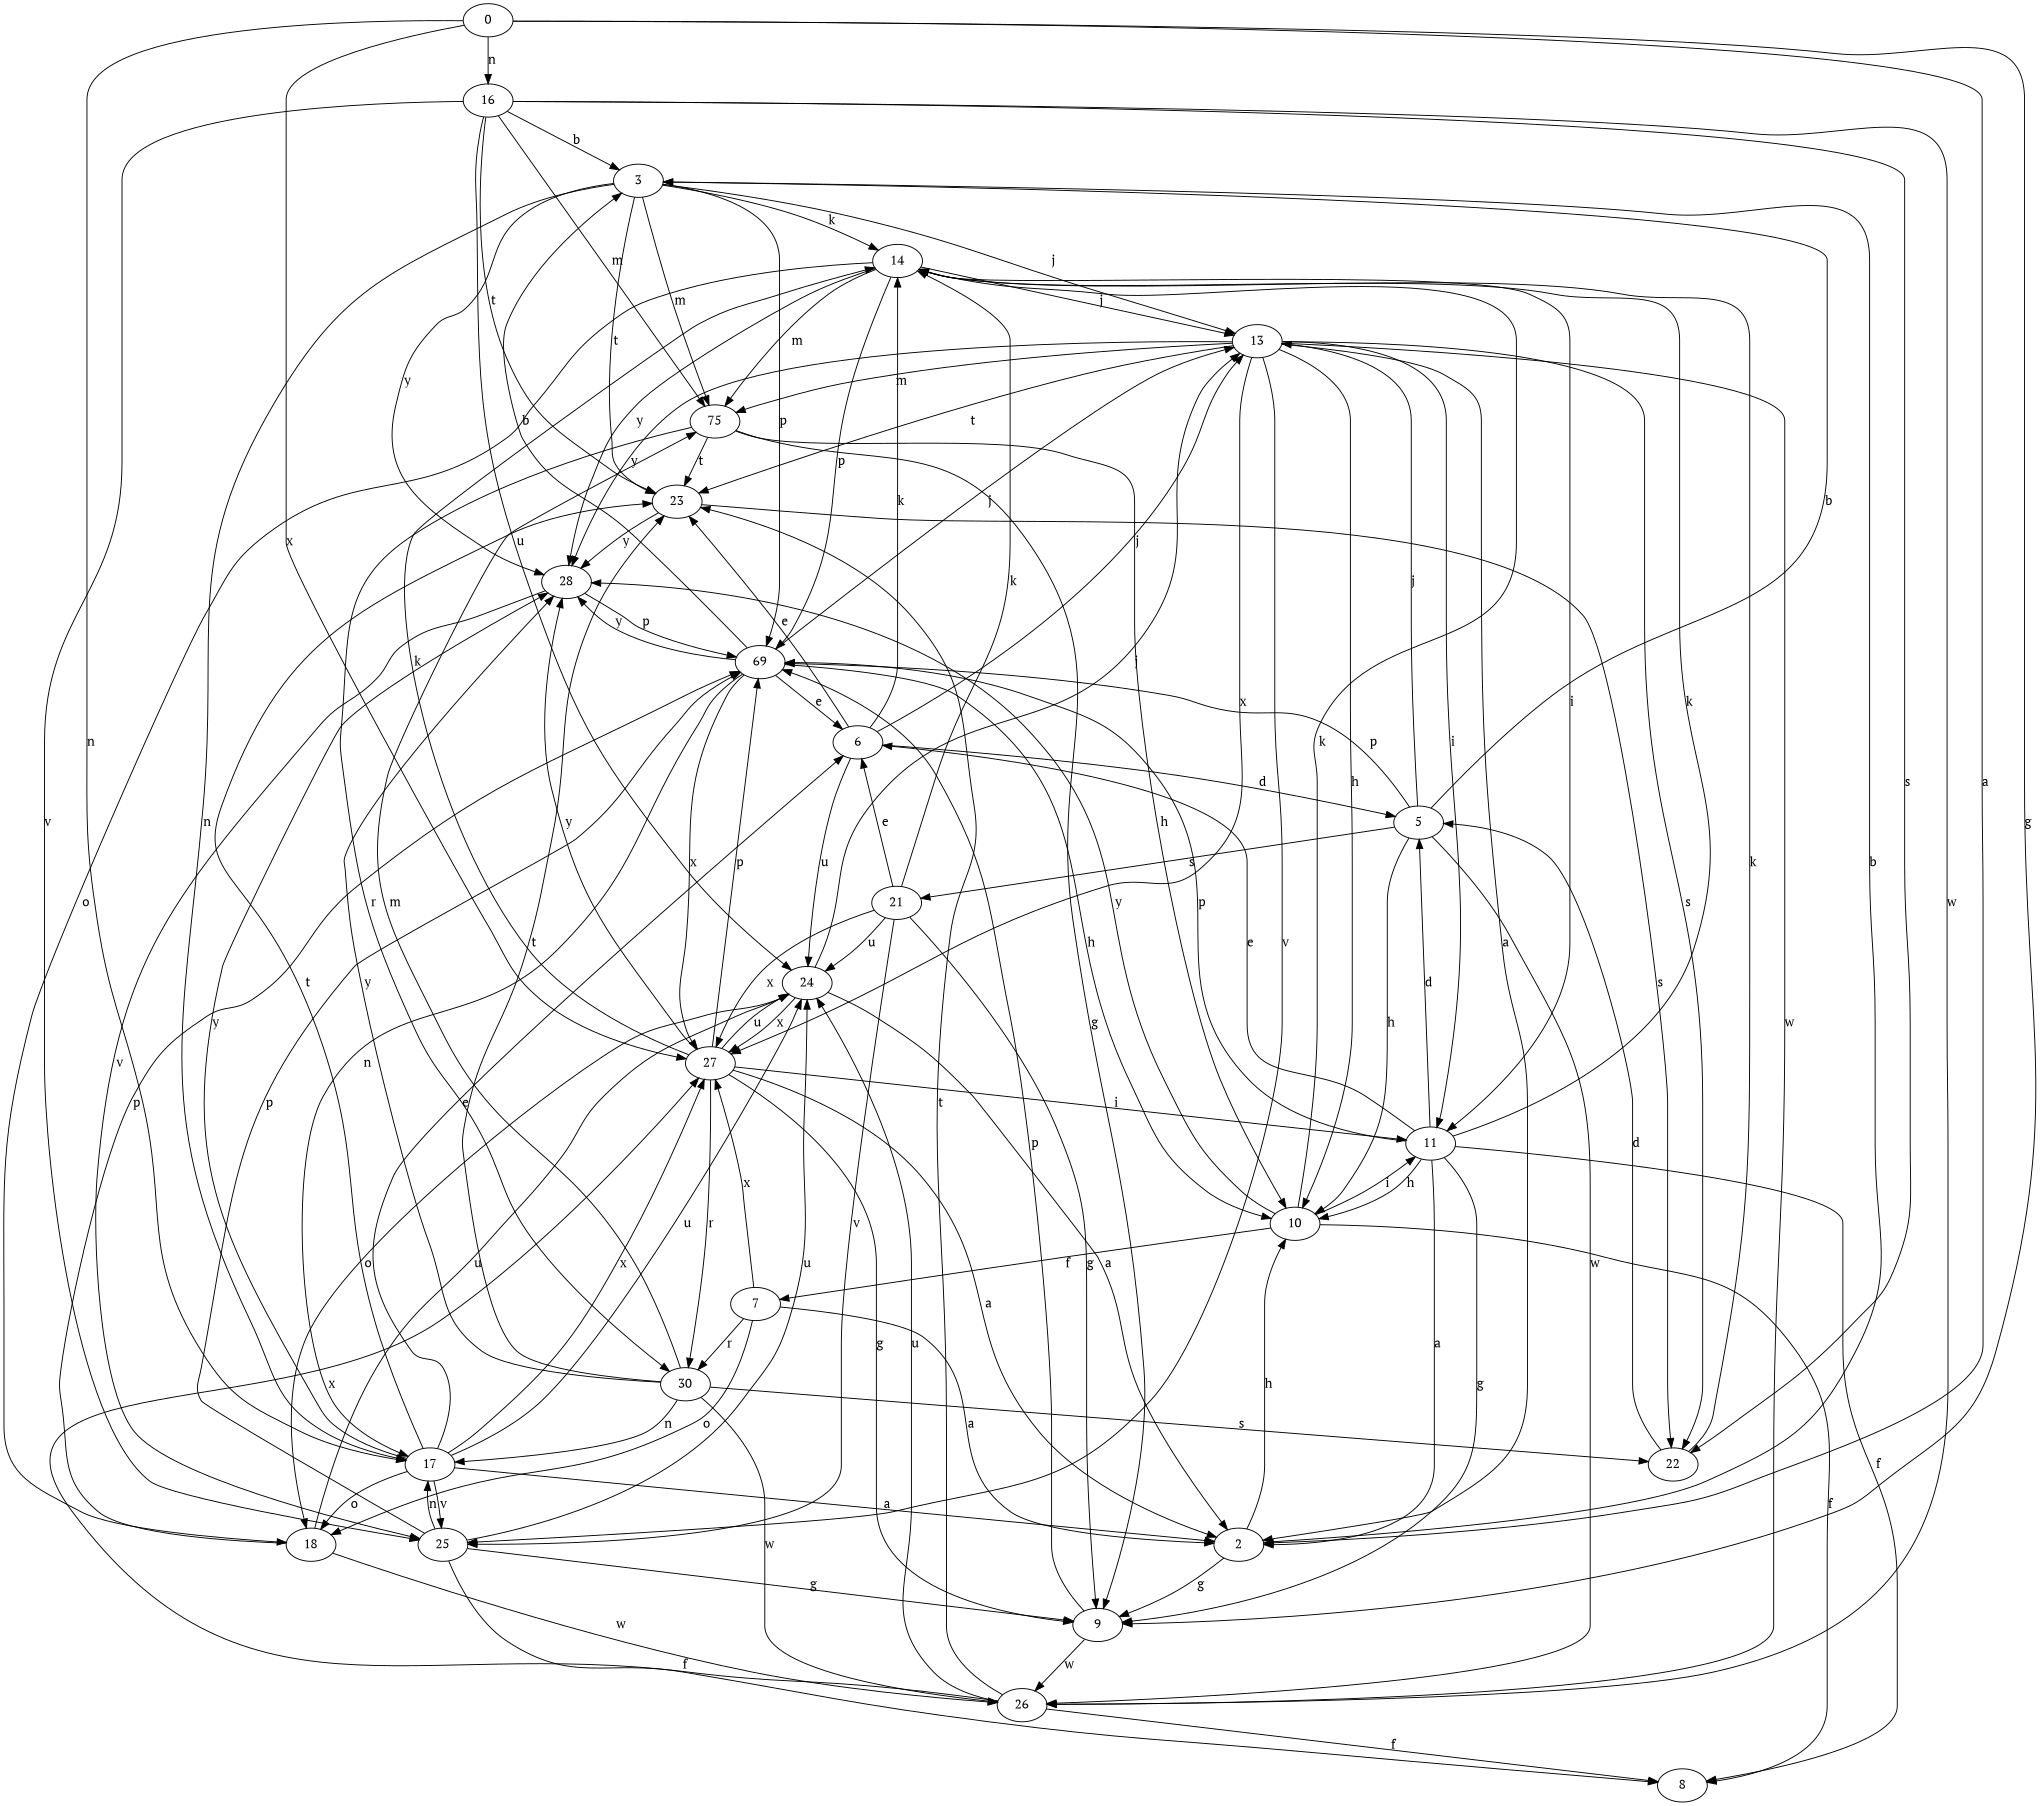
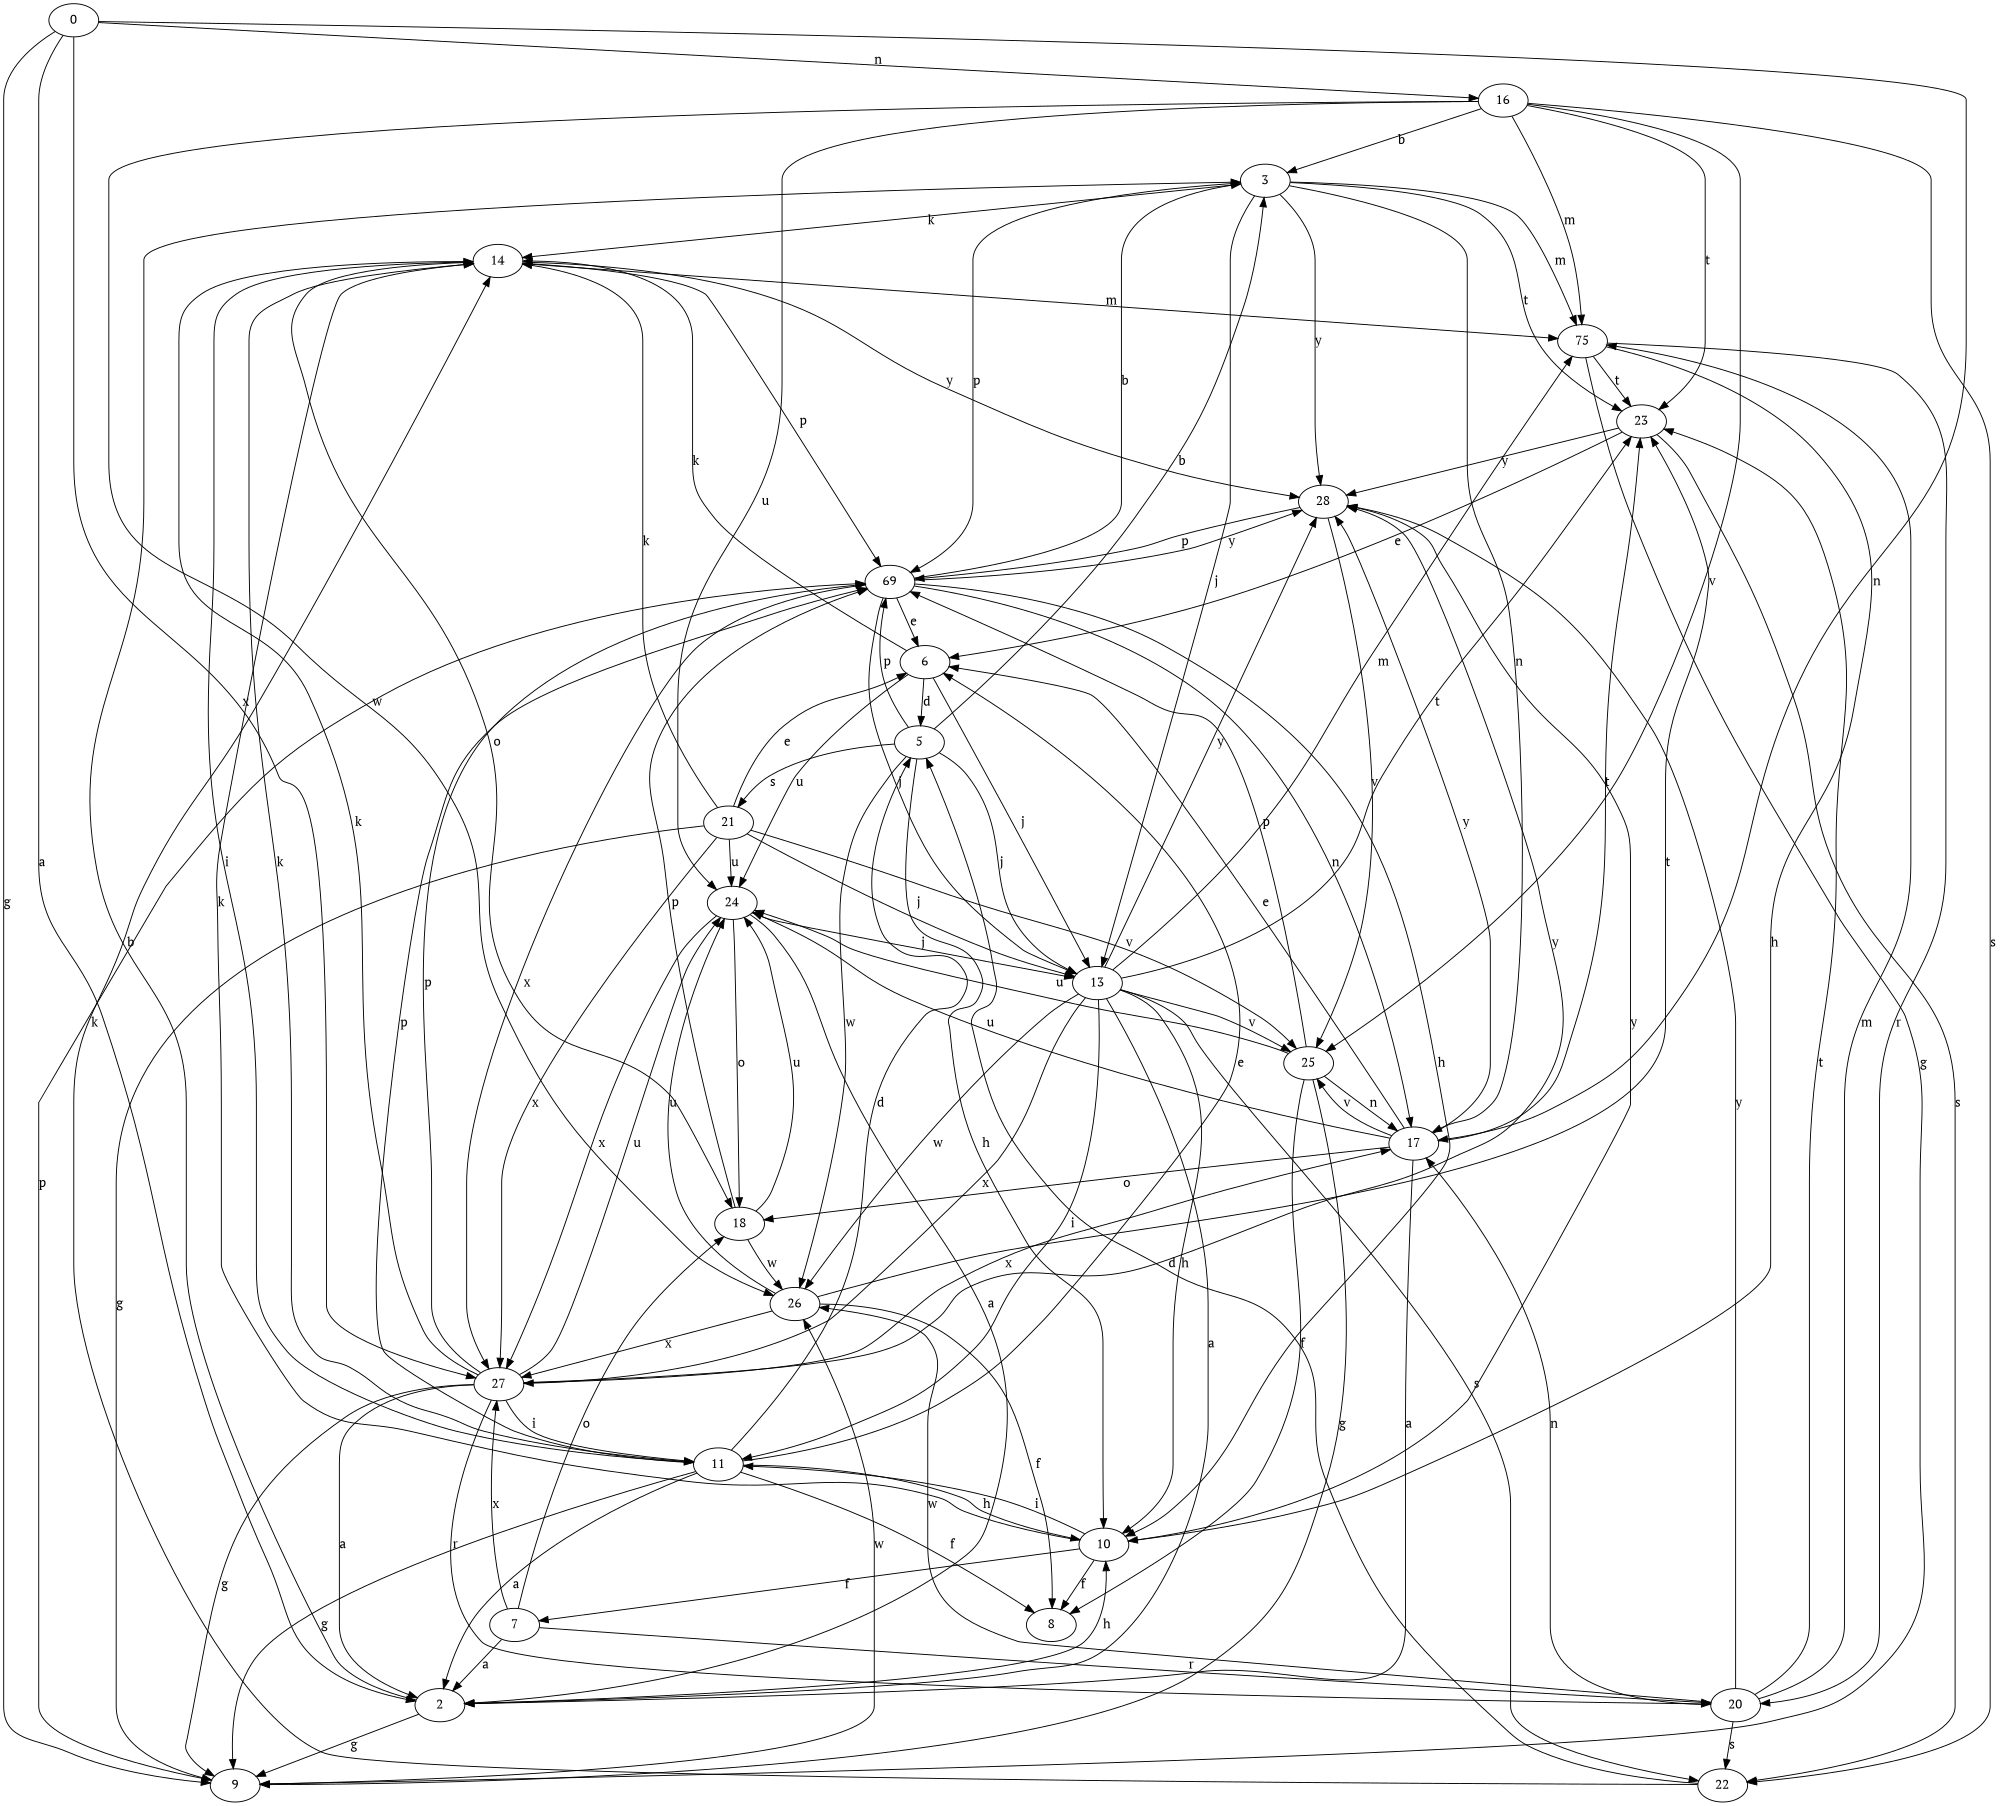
edge "14" -> "13": now "21" -> "13"
edge "6" -> "23": reversed
edge "17" -> "27": reversed
node "30": label "30" -> "20"
